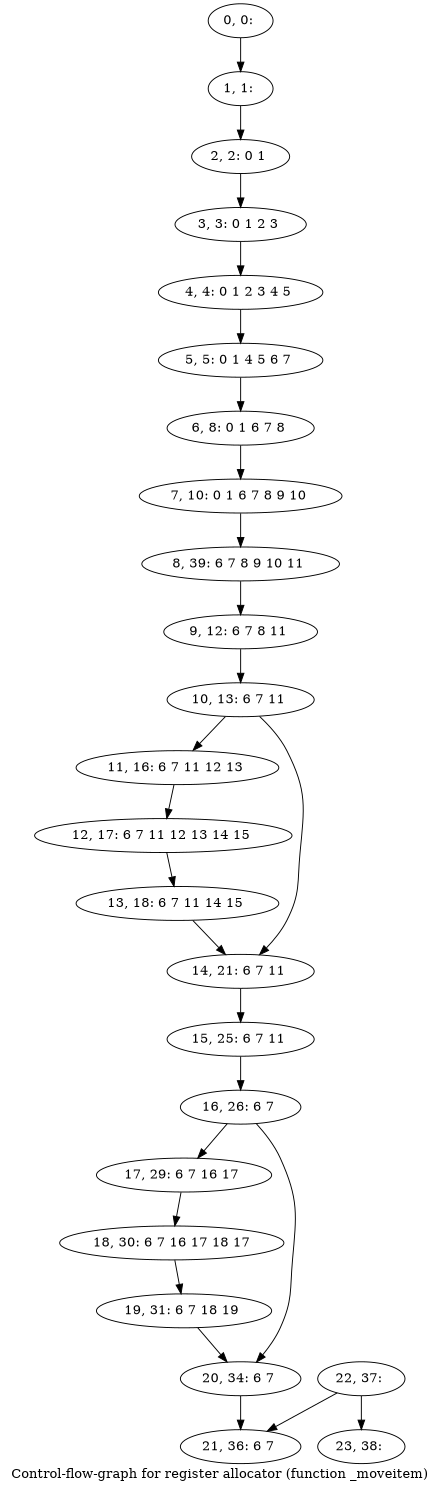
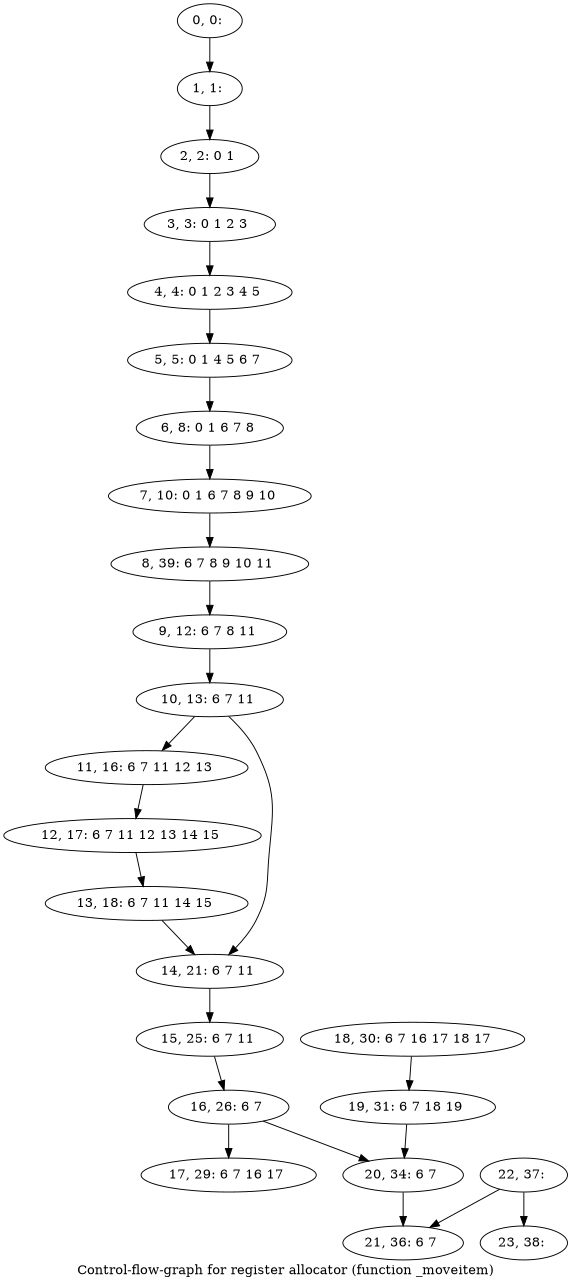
edge "17, 29: 6 7 16 17" -> "18, 30: 6 7 16 17 18 17": removed
